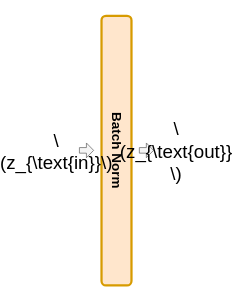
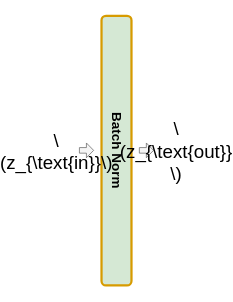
node "Batch Norm": fillcolor #ffe6cc -> #d5e8d4
